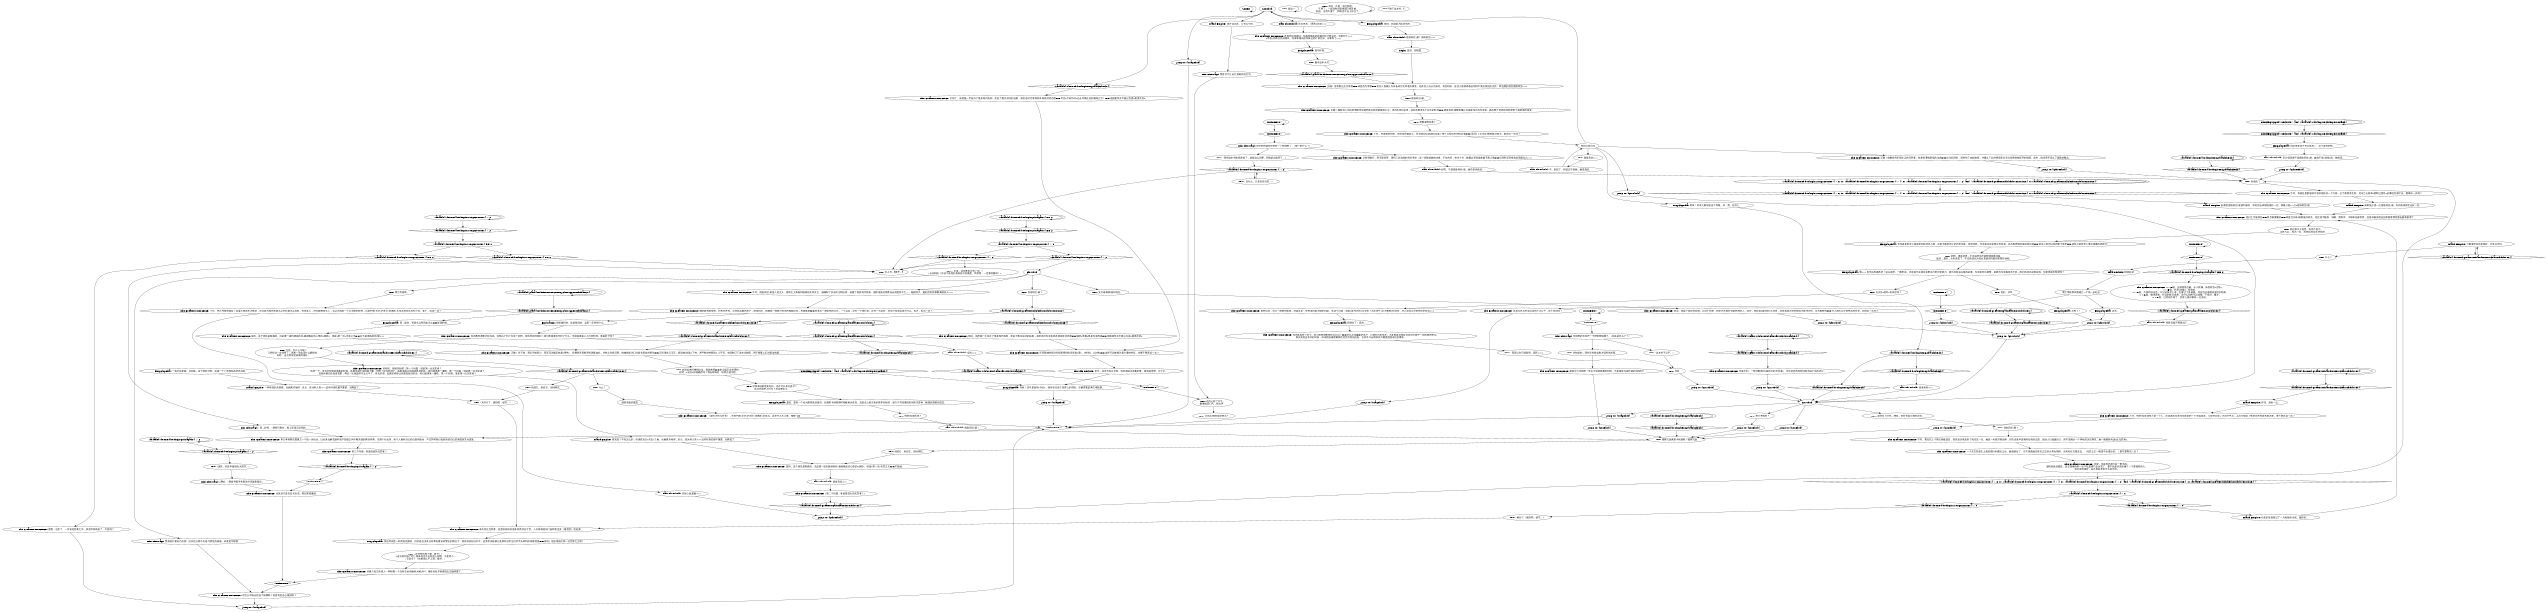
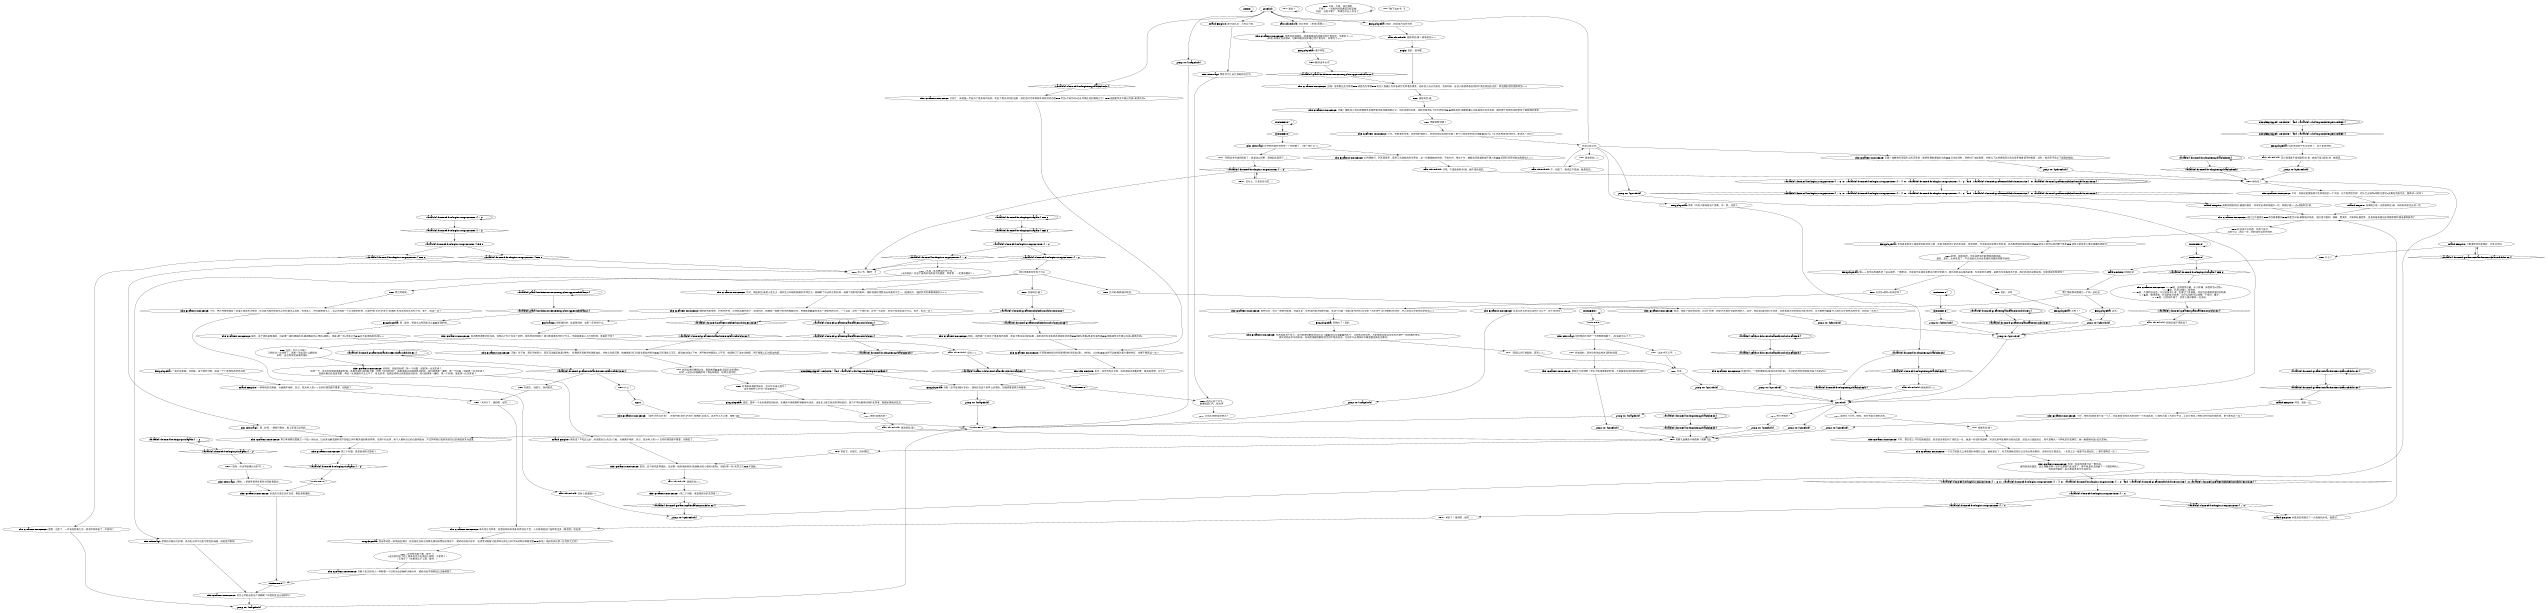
node "qfourhub": label "qfourhub" -> "我们来看看你学到了什么"
node "虚情假意的蠢货": label "虚情假意的蠢货" -> "input"
